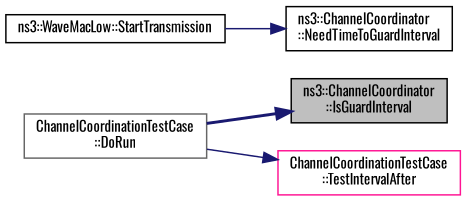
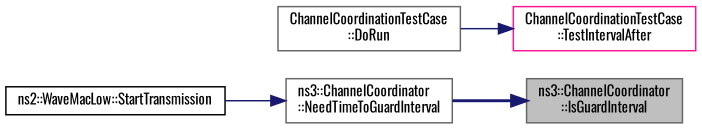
node "ns3::WaveMacLow::StartTransmission": label "ns3::WaveMacLow::StartTransmission" -> "ns2::WaveMacLow::StartTransmission"
node "ns3::ChannelCoordinator ::NeedTimeToGuardInterval": color black -> gray40
node "ns3::ChannelCoordinator ::IsGuardInterval": color black -> gray40
edge "ChannelCoordinationTestCase ::DoRun" -> "ns3::ChannelCoordinator ::IsGuardInterval": now "ns3::ChannelCoordinator ::NeedTimeToGuardInterval" -> "ns3::ChannelCoordinator ::IsGuardInterval"
